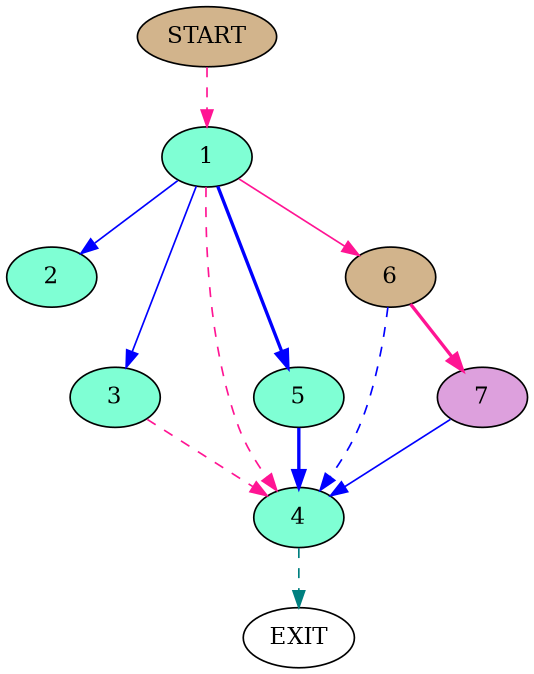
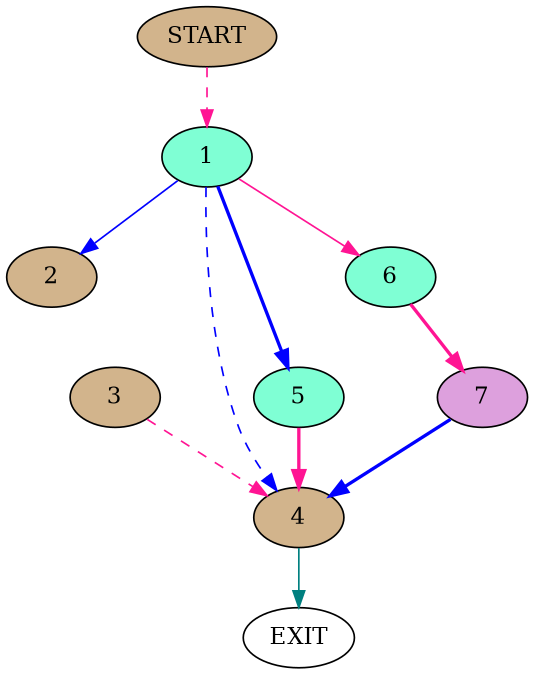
edge "1" -> "3": removed
node "2": fillcolor aquamarine -> tan
node "6": fillcolor tan -> aquamarine
edge "1" -> "4": color deeppink -> blue
edge "6" -> "4": removed
node "3": fillcolor aquamarine -> tan
edge "5" -> "4": color blue -> deeppink
edge "7" -> "4": style solid -> bold
node "4": fillcolor aquamarine -> tan
edge "4" -> "EXIT": style dashed -> solid
